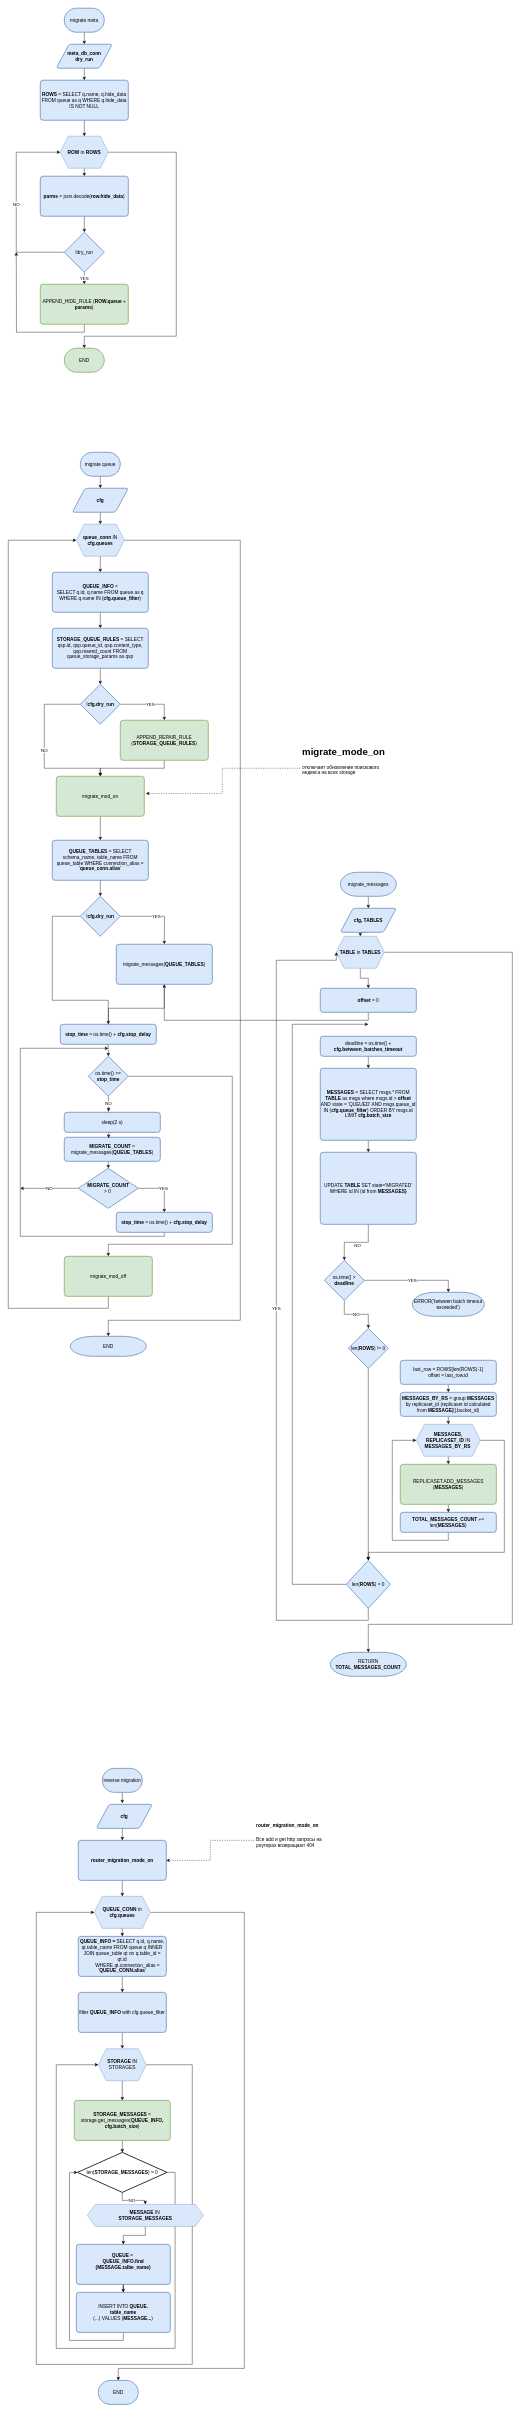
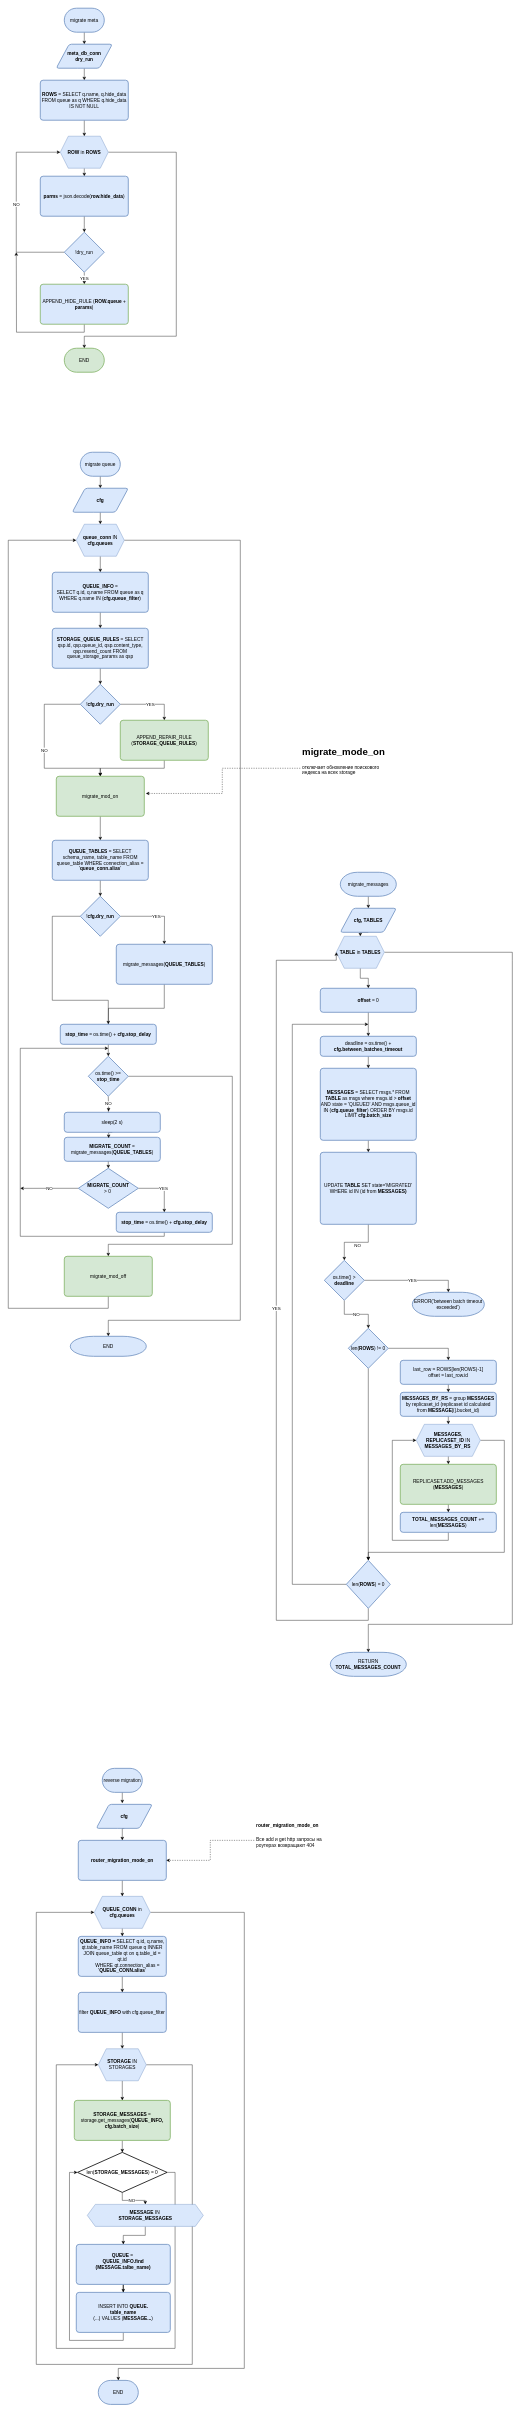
node "APPEND_HIDE_RULE (ROW.queue + params)": fillcolor #d5e8d4 -> #dae8fc
edge "offset = 0" -> "migrate_messages(QUEUE_TABLES)": now "offset = 0" -> "deadline = os.time() + cfg.between_batches_timeout"
edge "len(ROWS) != 0" -> "last_row = ROWS[len(ROWS)-1] offset = last_row.id": added
